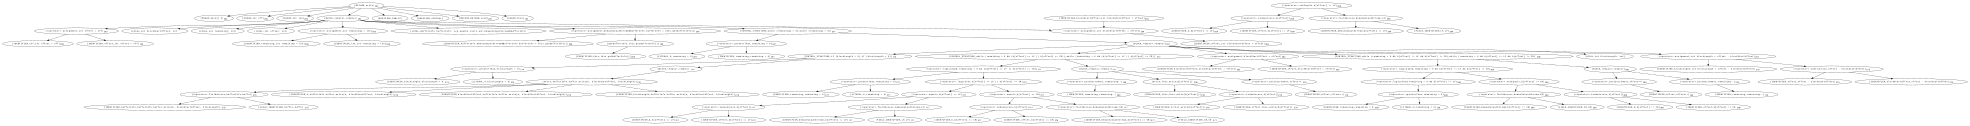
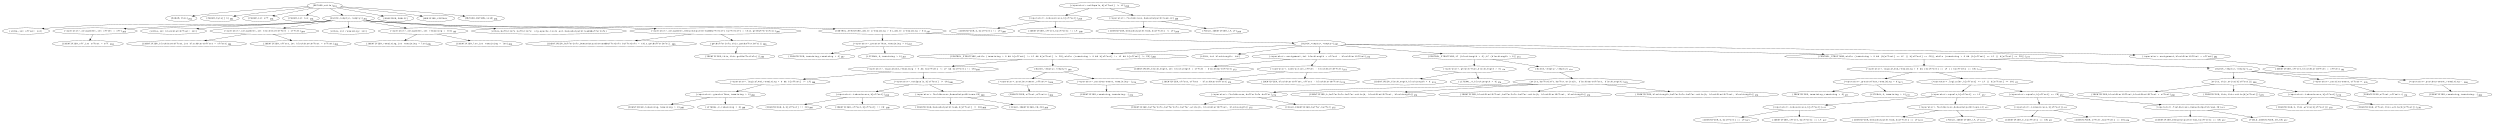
edge "(IDENTIFIER,blockStartOffset,int blockStartOffset = offset)" -> "(<operator>.assignment,int blockStartOffset = offset)": reversed
node "(IDENTIFIER,offset,int offset = off)": removed
edge "(<operator>.assignment,blockStartOffset = offset)" -> "(IDENTIFIER,blockStartOffset,blockStartOffset = offset)": now "(write,this.write(b[offset]))" -> "(IDENTIFIER,blockStartOffset,blockStartOffset = offset)"
